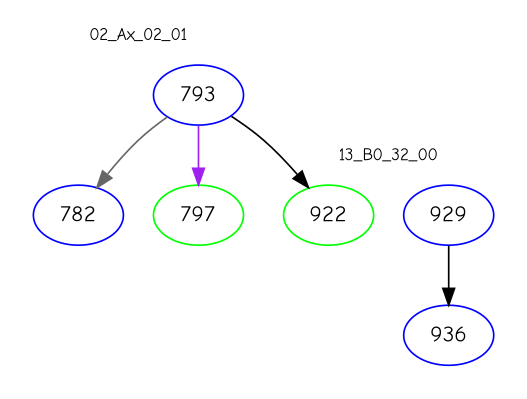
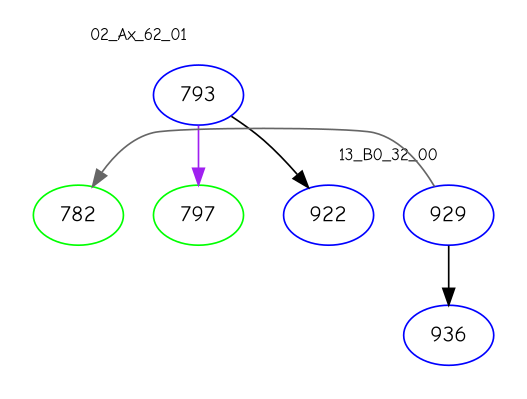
cluster "02_Ax_02_01": label "02_Ax_02_01" -> "02_Ax_62_01"
edge "793" -> "782": now "929" -> "782"
node "782": color blue -> green
node "922": color green -> blue
